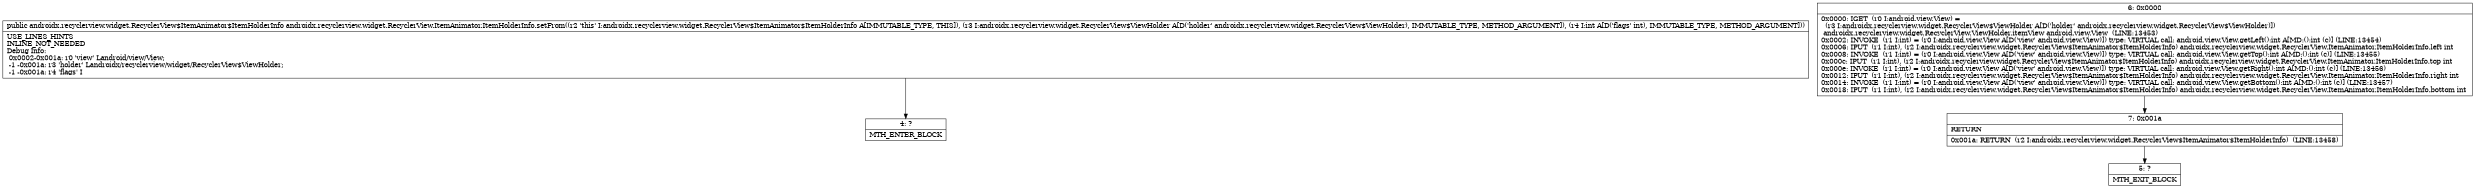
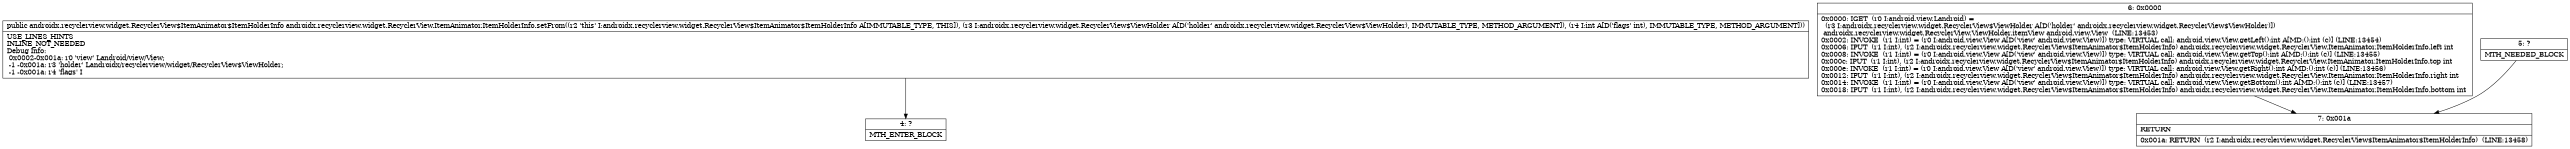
node "6: 0x0000": text "0x0000: IGET  (r0 I:android.view.View) =" -> "0x0000: IGET  (r0 I:android.view.Landroid) ="
edge "7: 0x001a" -> "5: ?": reversed
node "5: ?": text "MTH_EXIT_BLOCK" -> "MTH_NEEDED_BLOCK"
